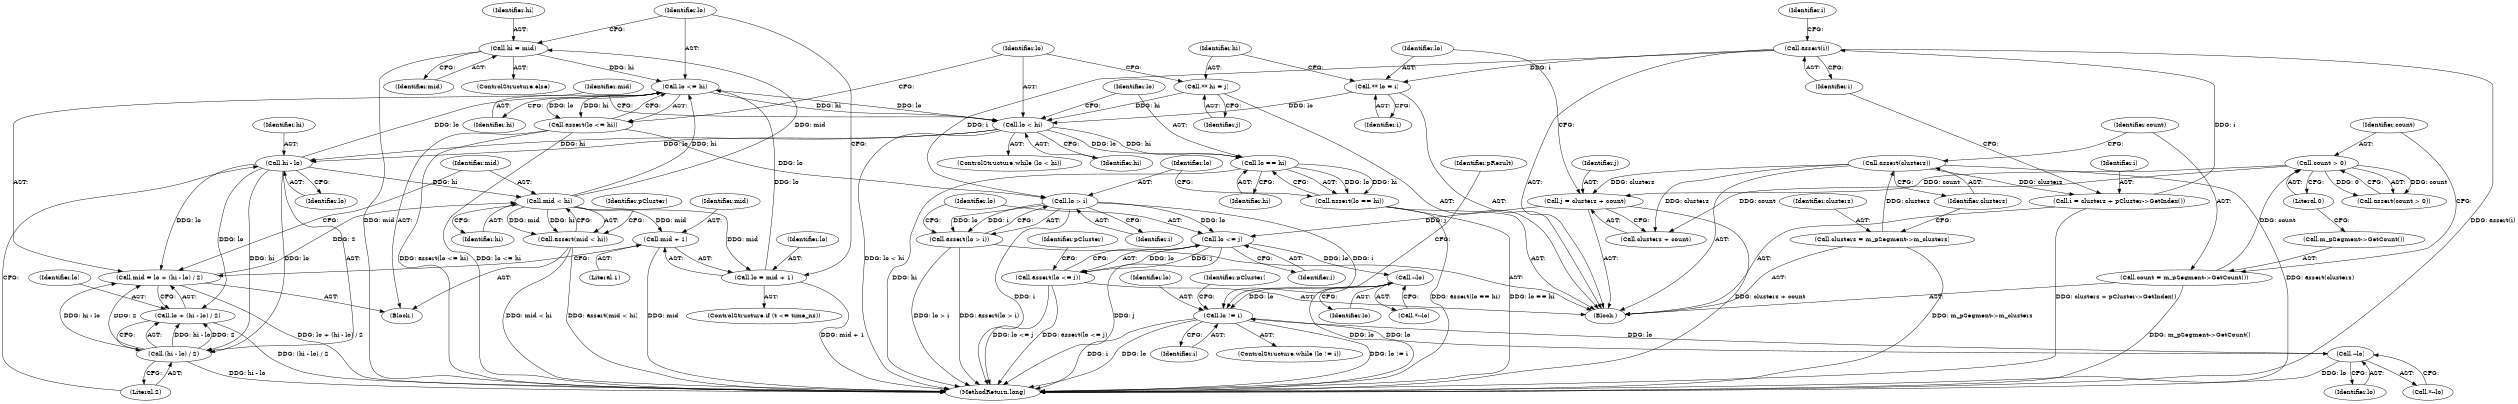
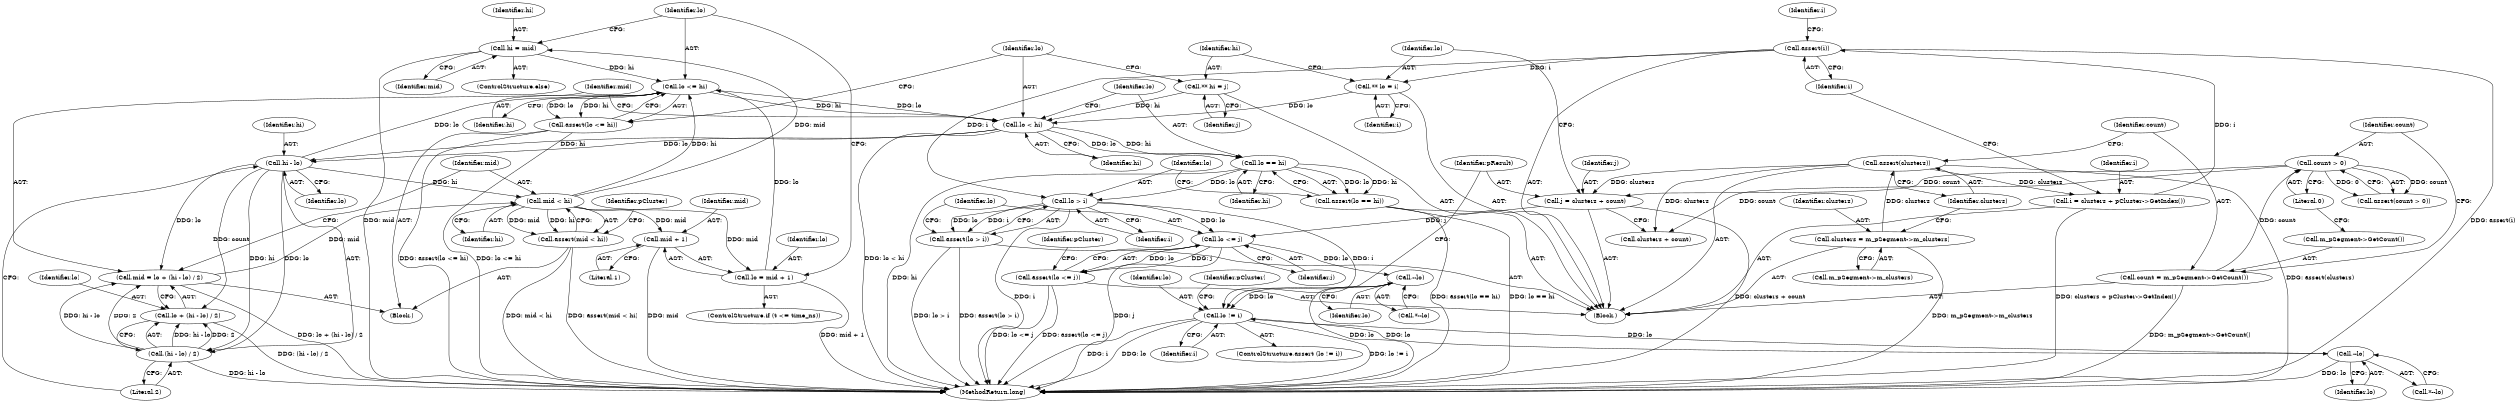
node "(ControlStructure,while (lo < hi))": removed
edge "(Call,assert(lo <= hi))" -> "(Call,lo > i)": now "(Call,lo == hi)" -> "(Call,lo > i)"
edge "(Call,clusters + count)" -> "(Call,j = clusters + count)": now "(Identifier,pResult)" -> "(Call,j = clusters + count)"
edge "(Call,hi - lo)" -> "(Call,lo + (hi - lo) / 2)": label "DDG: lo" -> "DDG: count"
edge "(Call,mid = lo + (hi - lo) / 2)" -> "(Call,mid < hi)": label "DDG: 2" -> "DDG: mid"
edge "(Call,mid + 1)" -> "(Call,mid = lo + (hi - lo) / 2)": now "(Call,mid + 1)" -> "(Literal,1)"
node "(Call,m_pSegment->m_clusters)": added
node "(ControlStructure,while (lo != i))": label "(ControlStructure,while (lo != i))" -> "(ControlStructure,assert (lo != i))"
